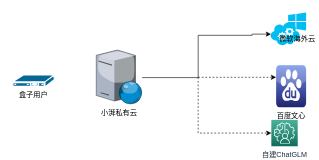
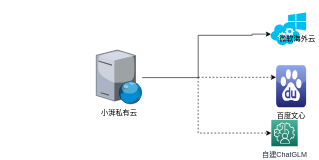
node "盒子用户": removed
